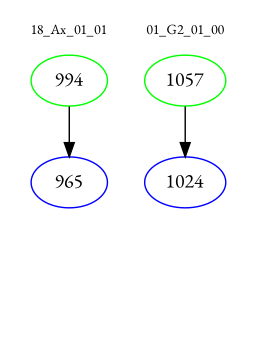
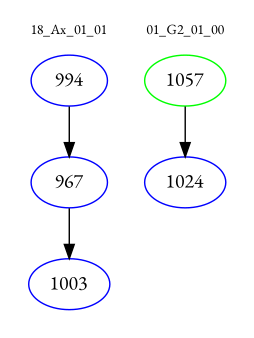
node "994": color green -> blue
node "965": label "965" -> "967"
node "1003": added
